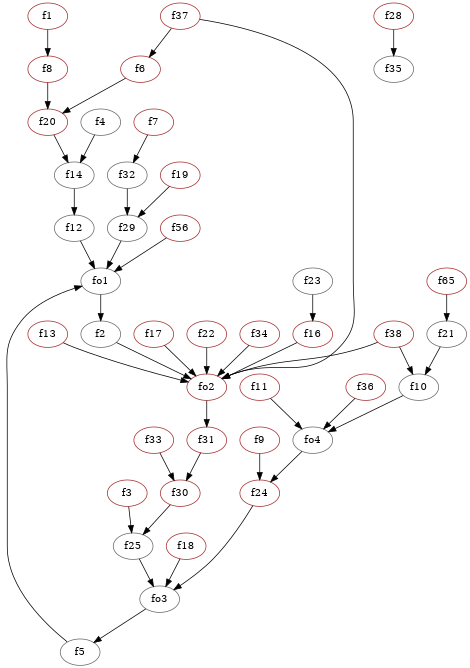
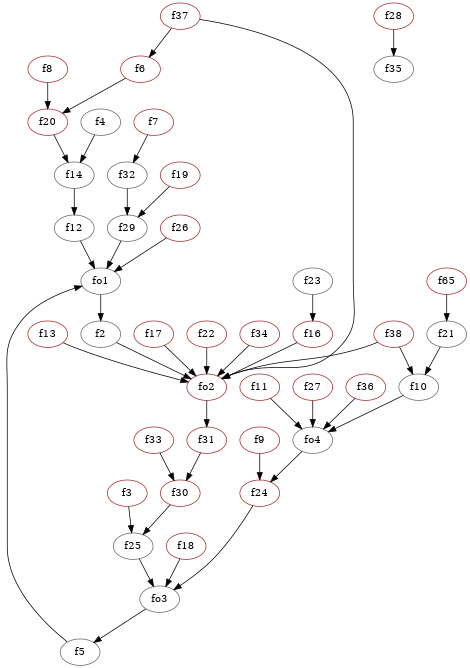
node "f1": removed
node "f56": label "f56" -> "f26"
node "f27": added
